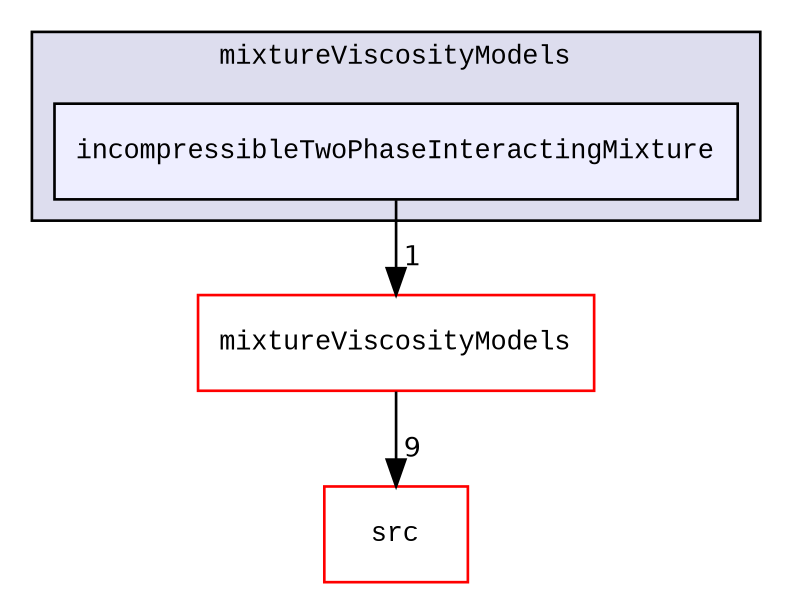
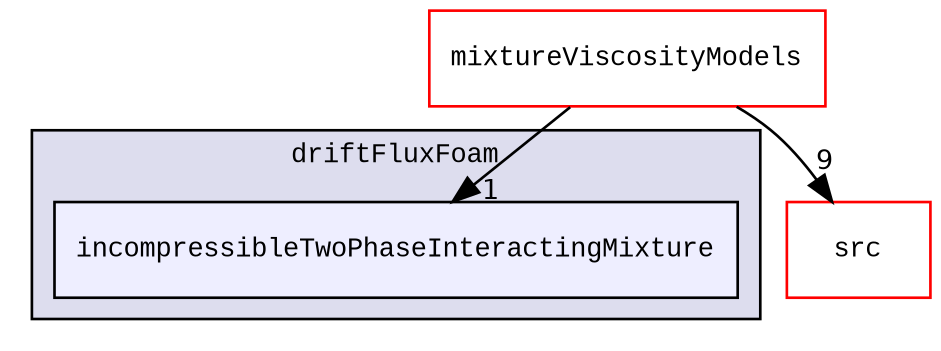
cluster "mixtureViscosityModels": label "mixtureViscosityModels" -> "driftFluxFoam"
edge "incompressibleTwoPhaseInteractingMixture" -> "mixtureViscosityModels": reversed
